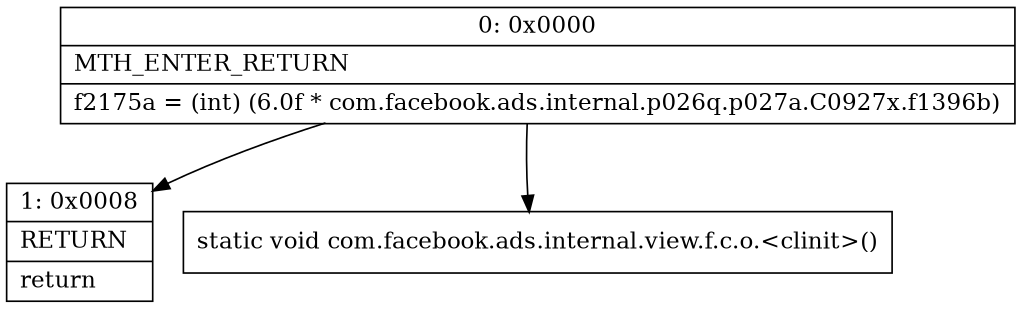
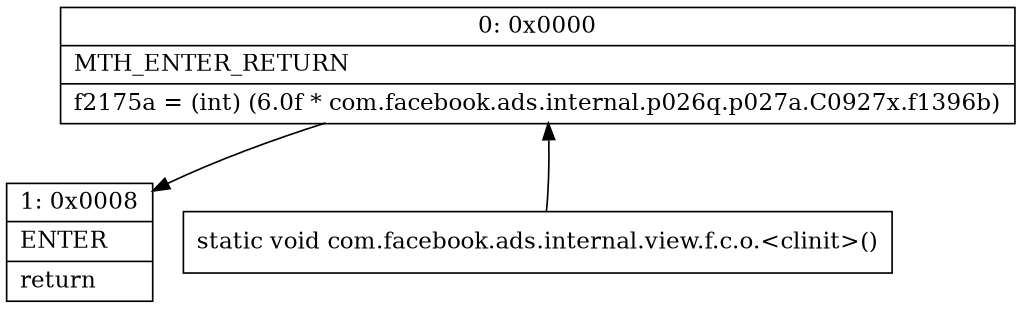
edge "0: 0x0000" -> "static void com.facebook.ads.internal.view.f.c.o.<clinit>()": reversed
node "1: 0x0008": text "RETURN" -> "ENTER"
